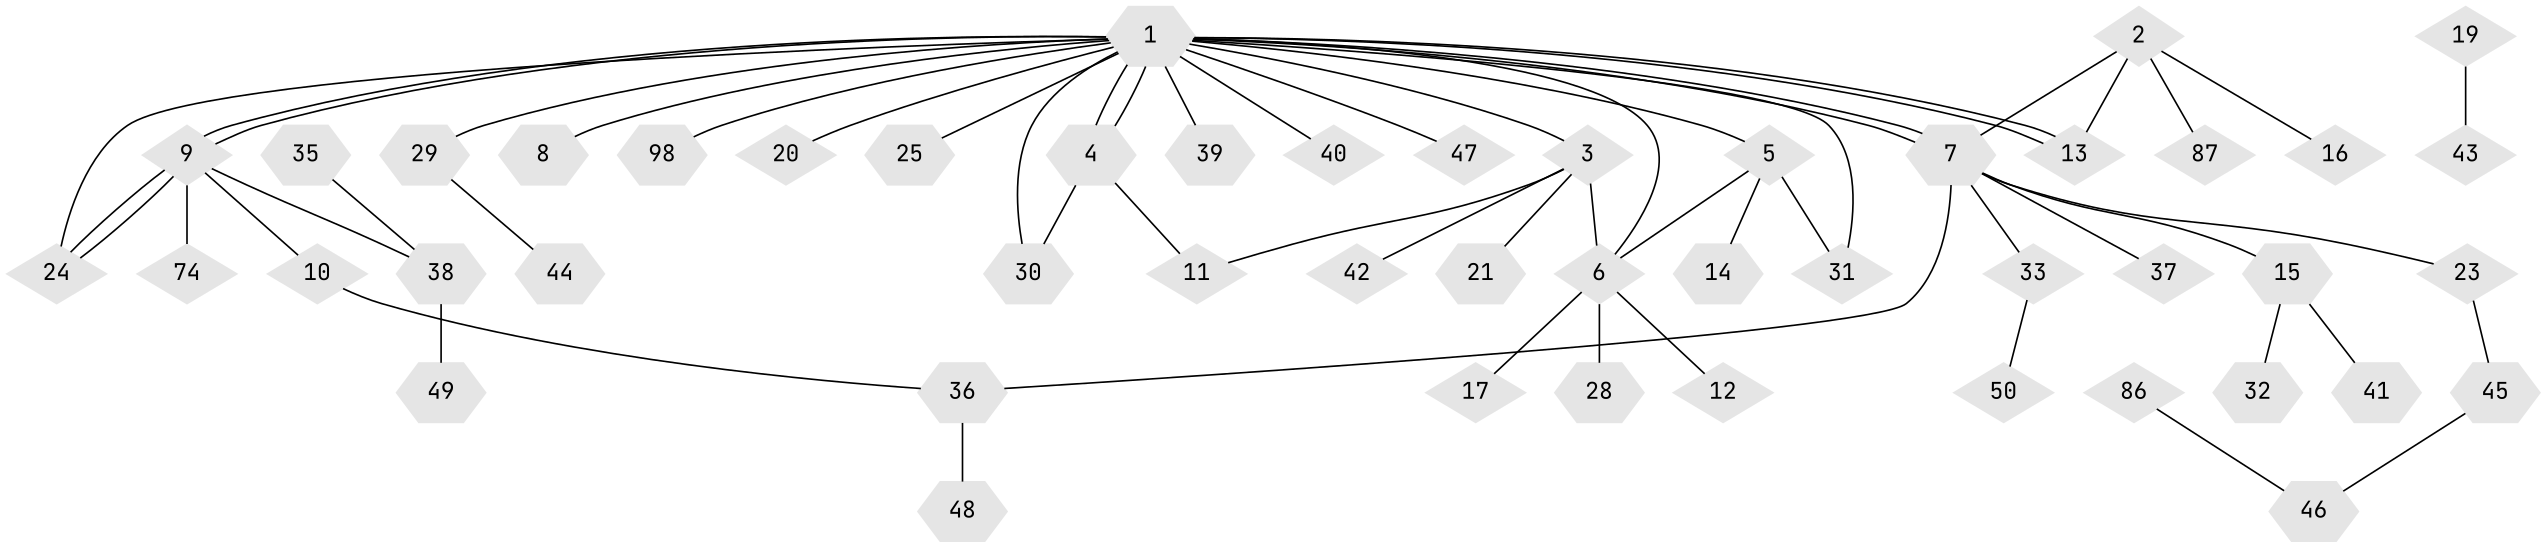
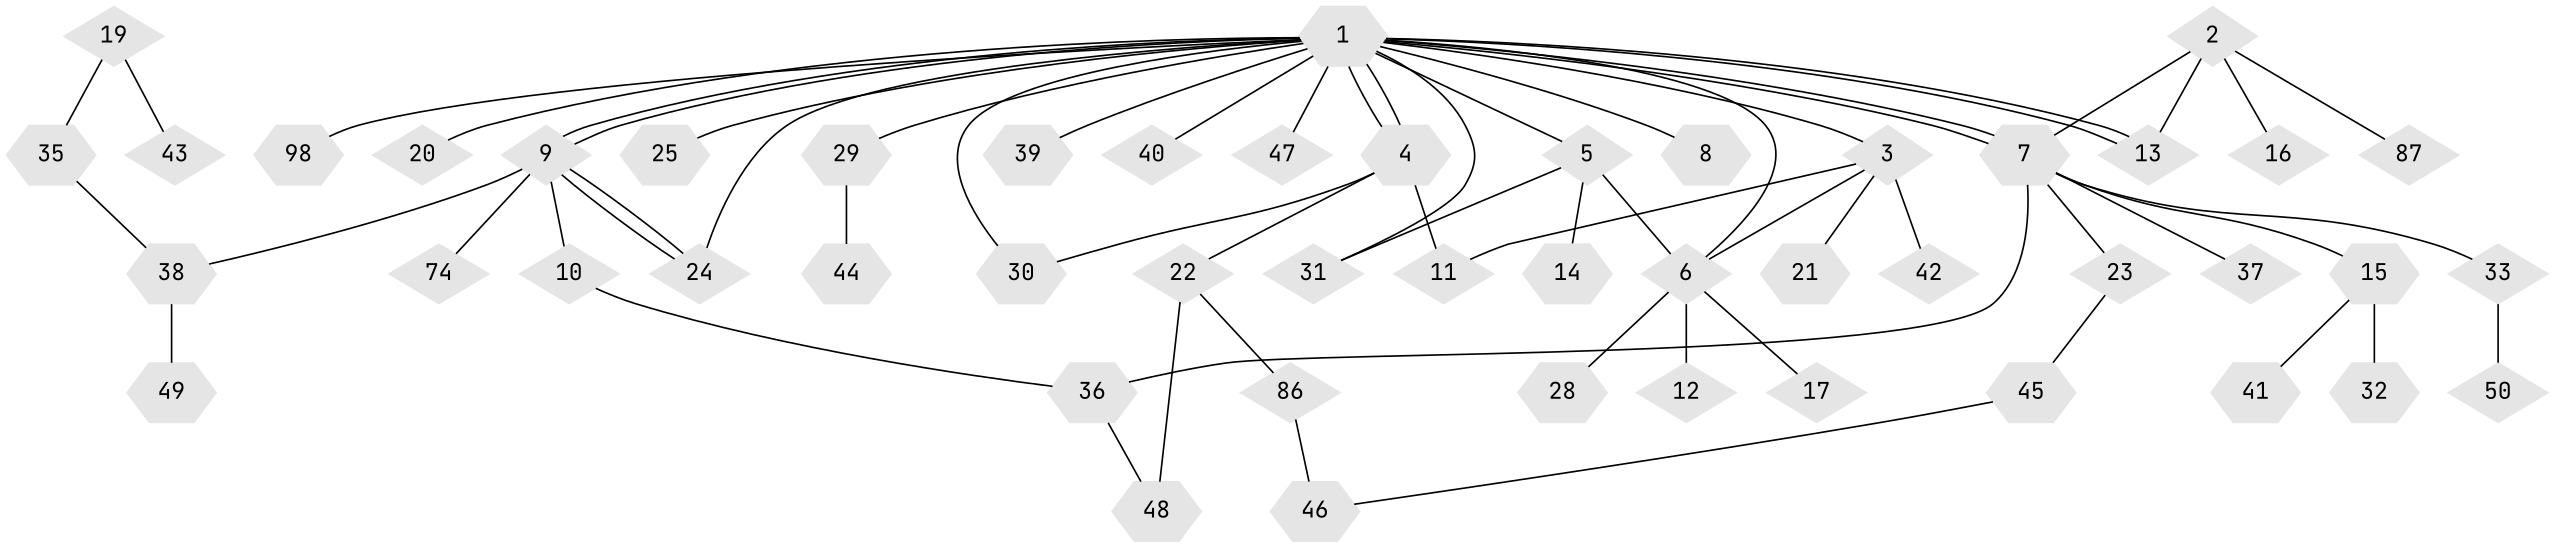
edge "19" -- "35": added
node "22": added
